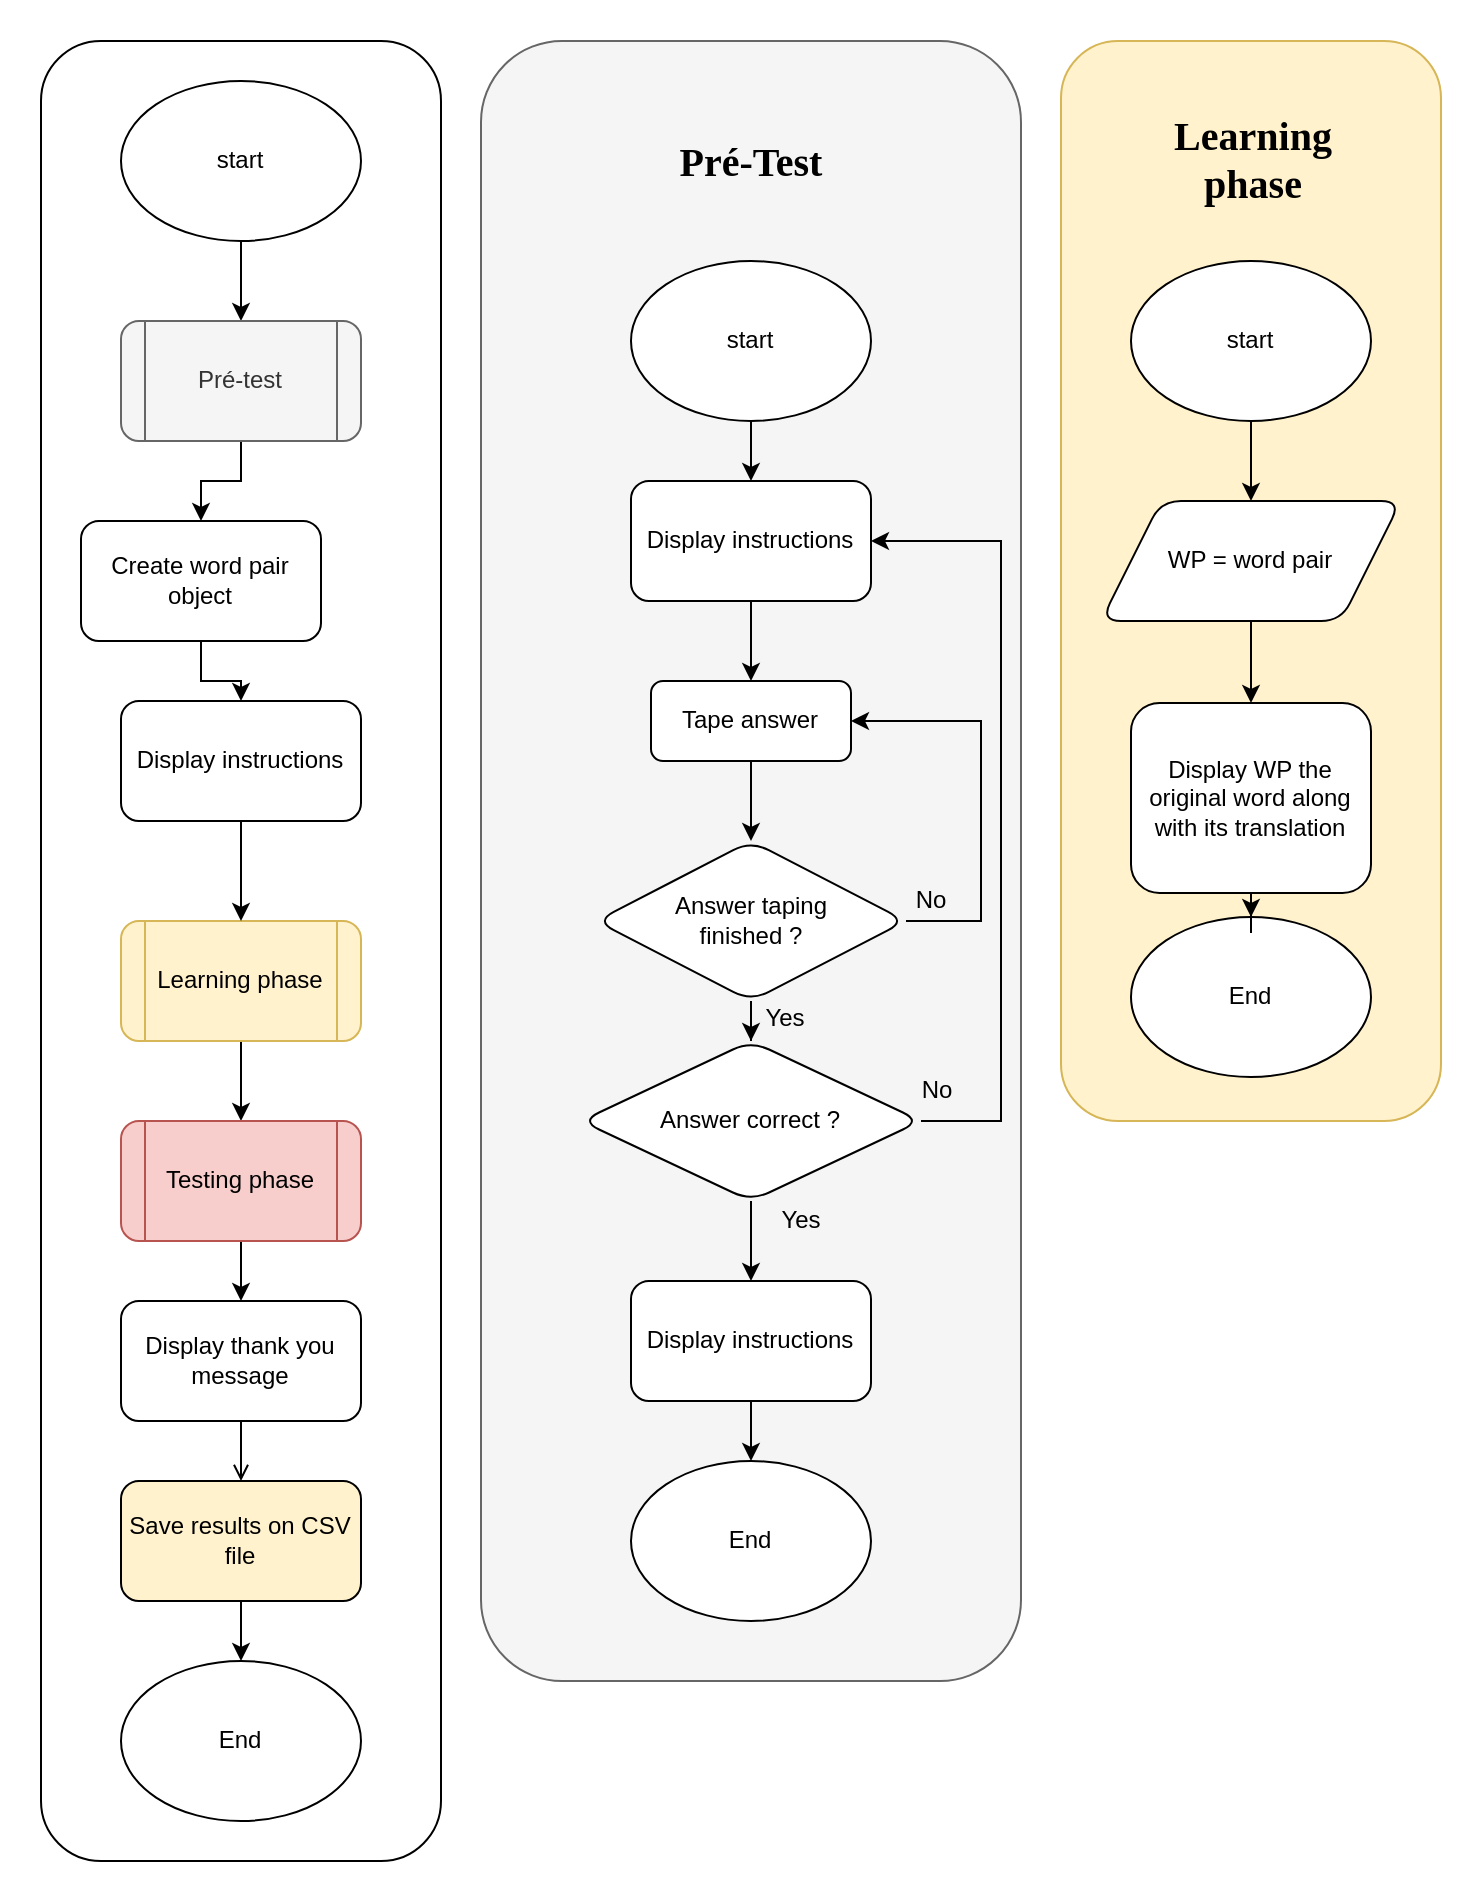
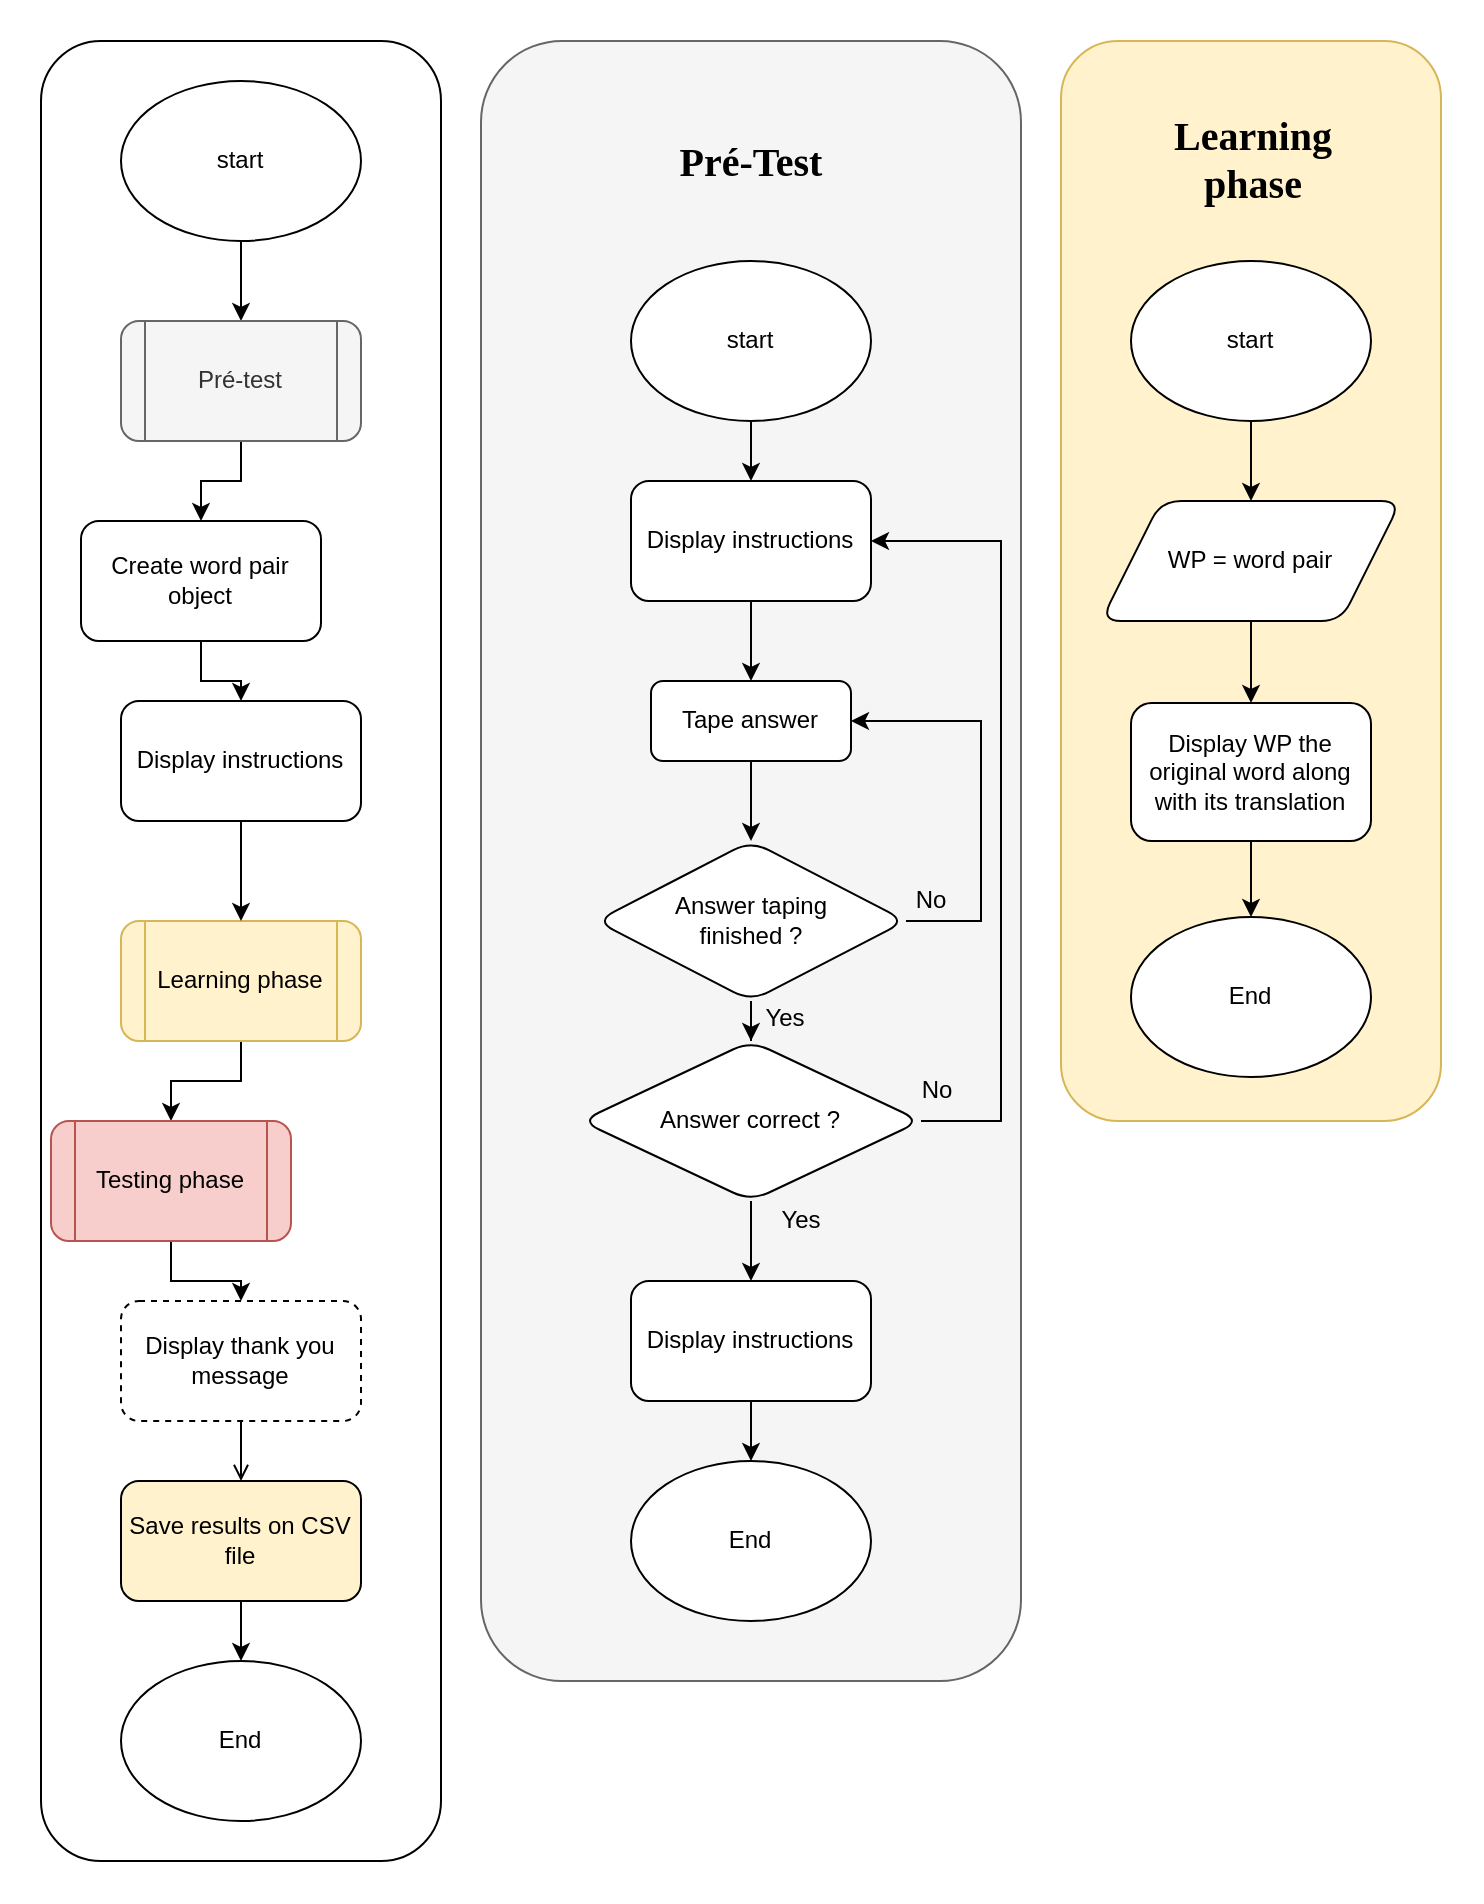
node "Display WP the original word along with its translation": size 240x190 -> 240x138
node "Testing phase": moved (241, 1181) -> (171, 1181)
node "Display thank you message": style solid -> dashed
